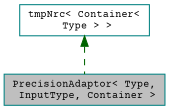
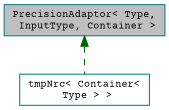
edge "PrecisionAdaptor< Type, InputType, Container >" -> "tmpNrc< Container< Type > >": reversed
